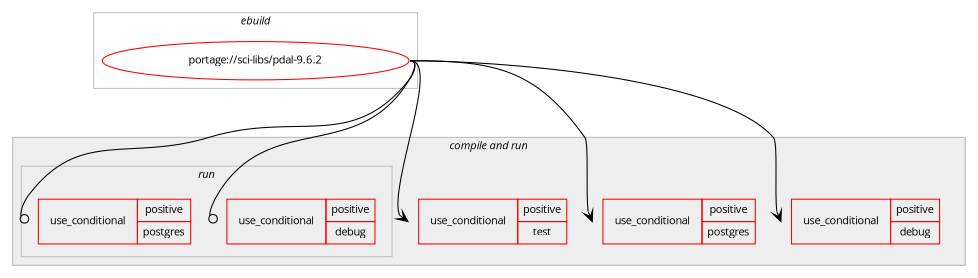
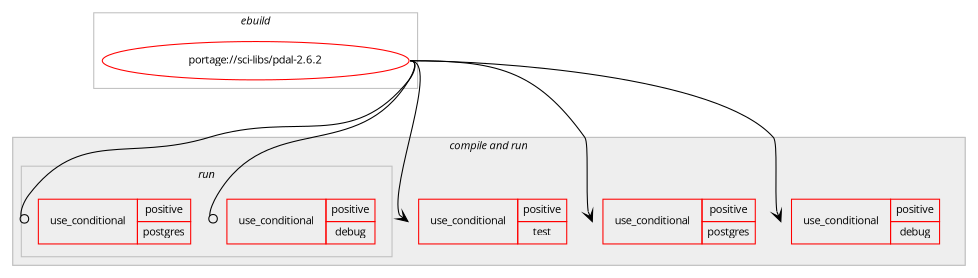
node "portage://sci-libs/pdal-9.6.2": label "portage://sci-libs/pdal-9.6.2" -> "portage://sci-libs/pdal-2.6.2"
